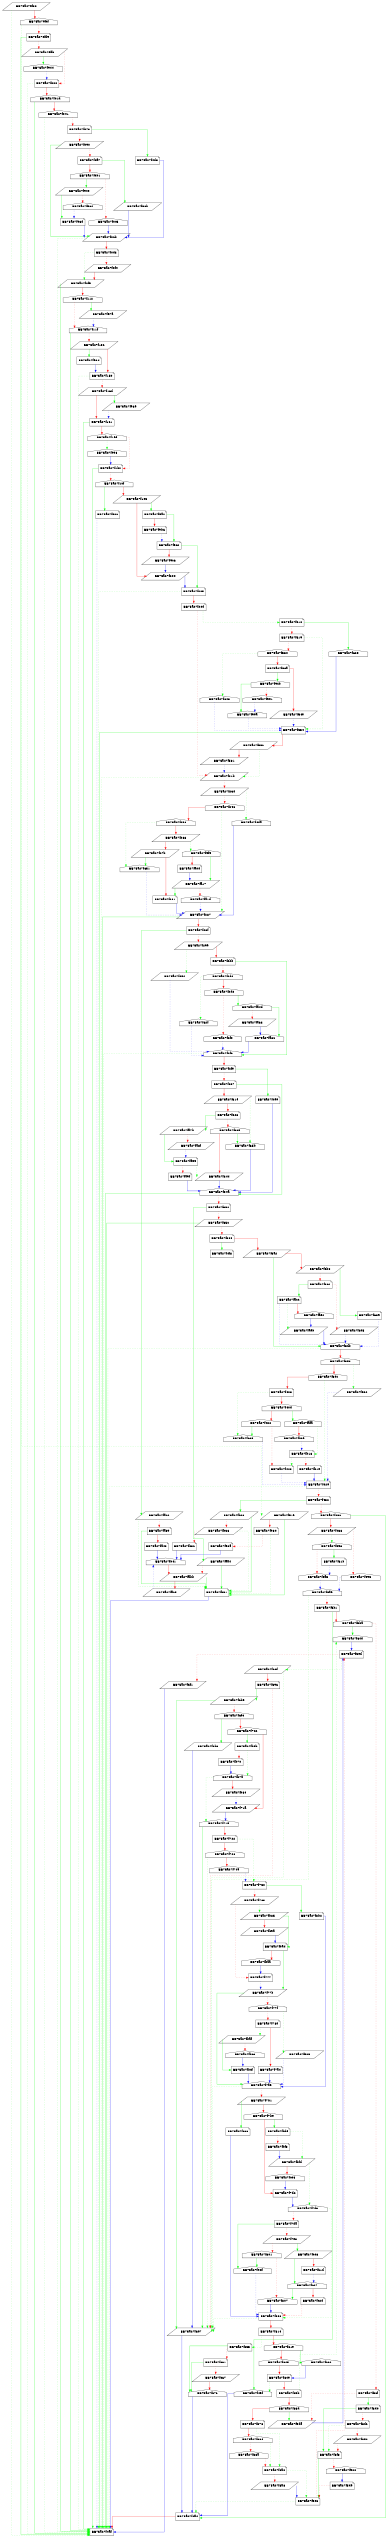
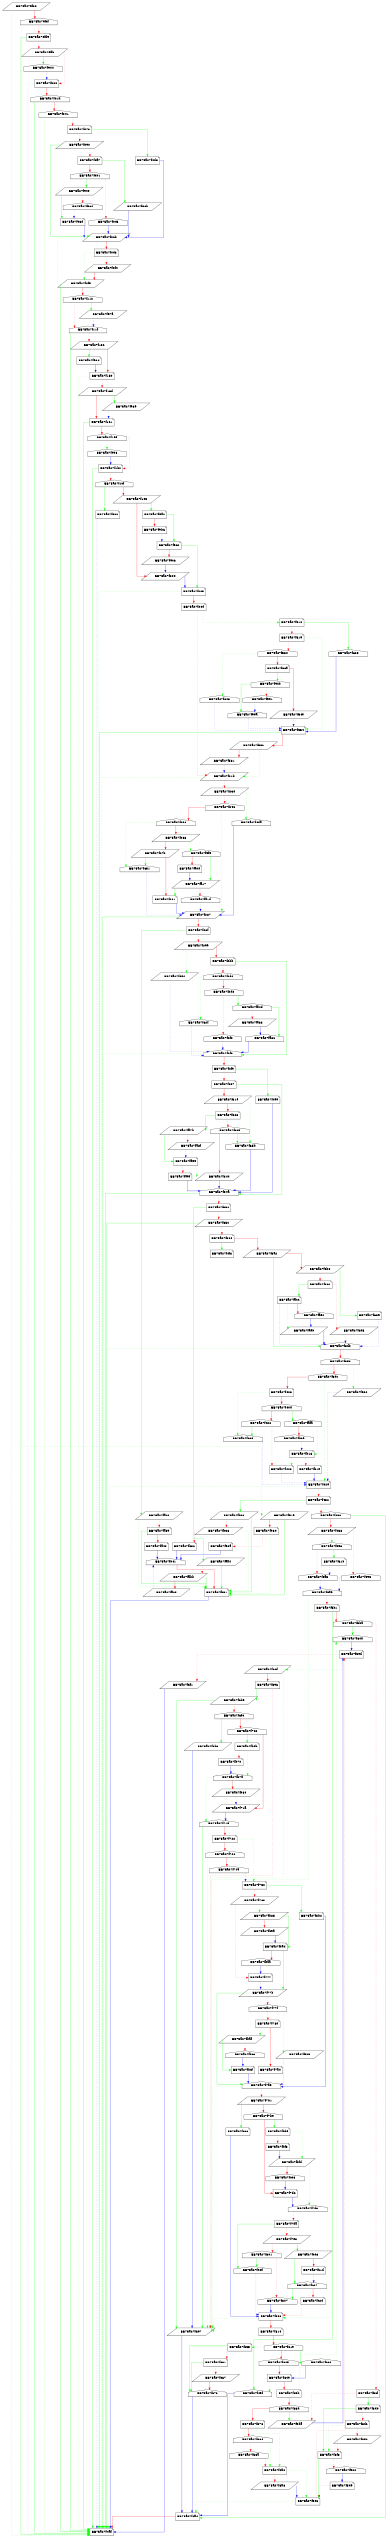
edge "BB75a27fb41" -> "BB75a27fabb": now "BB75a27fb41" -> "BB75a27fb51"
edge "BB75a27f7a4" -> "BB75a27f7a9": removed
